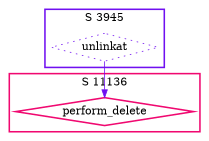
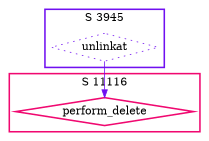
cluster "S 11136": label "S 11136" -> "S 11116"
